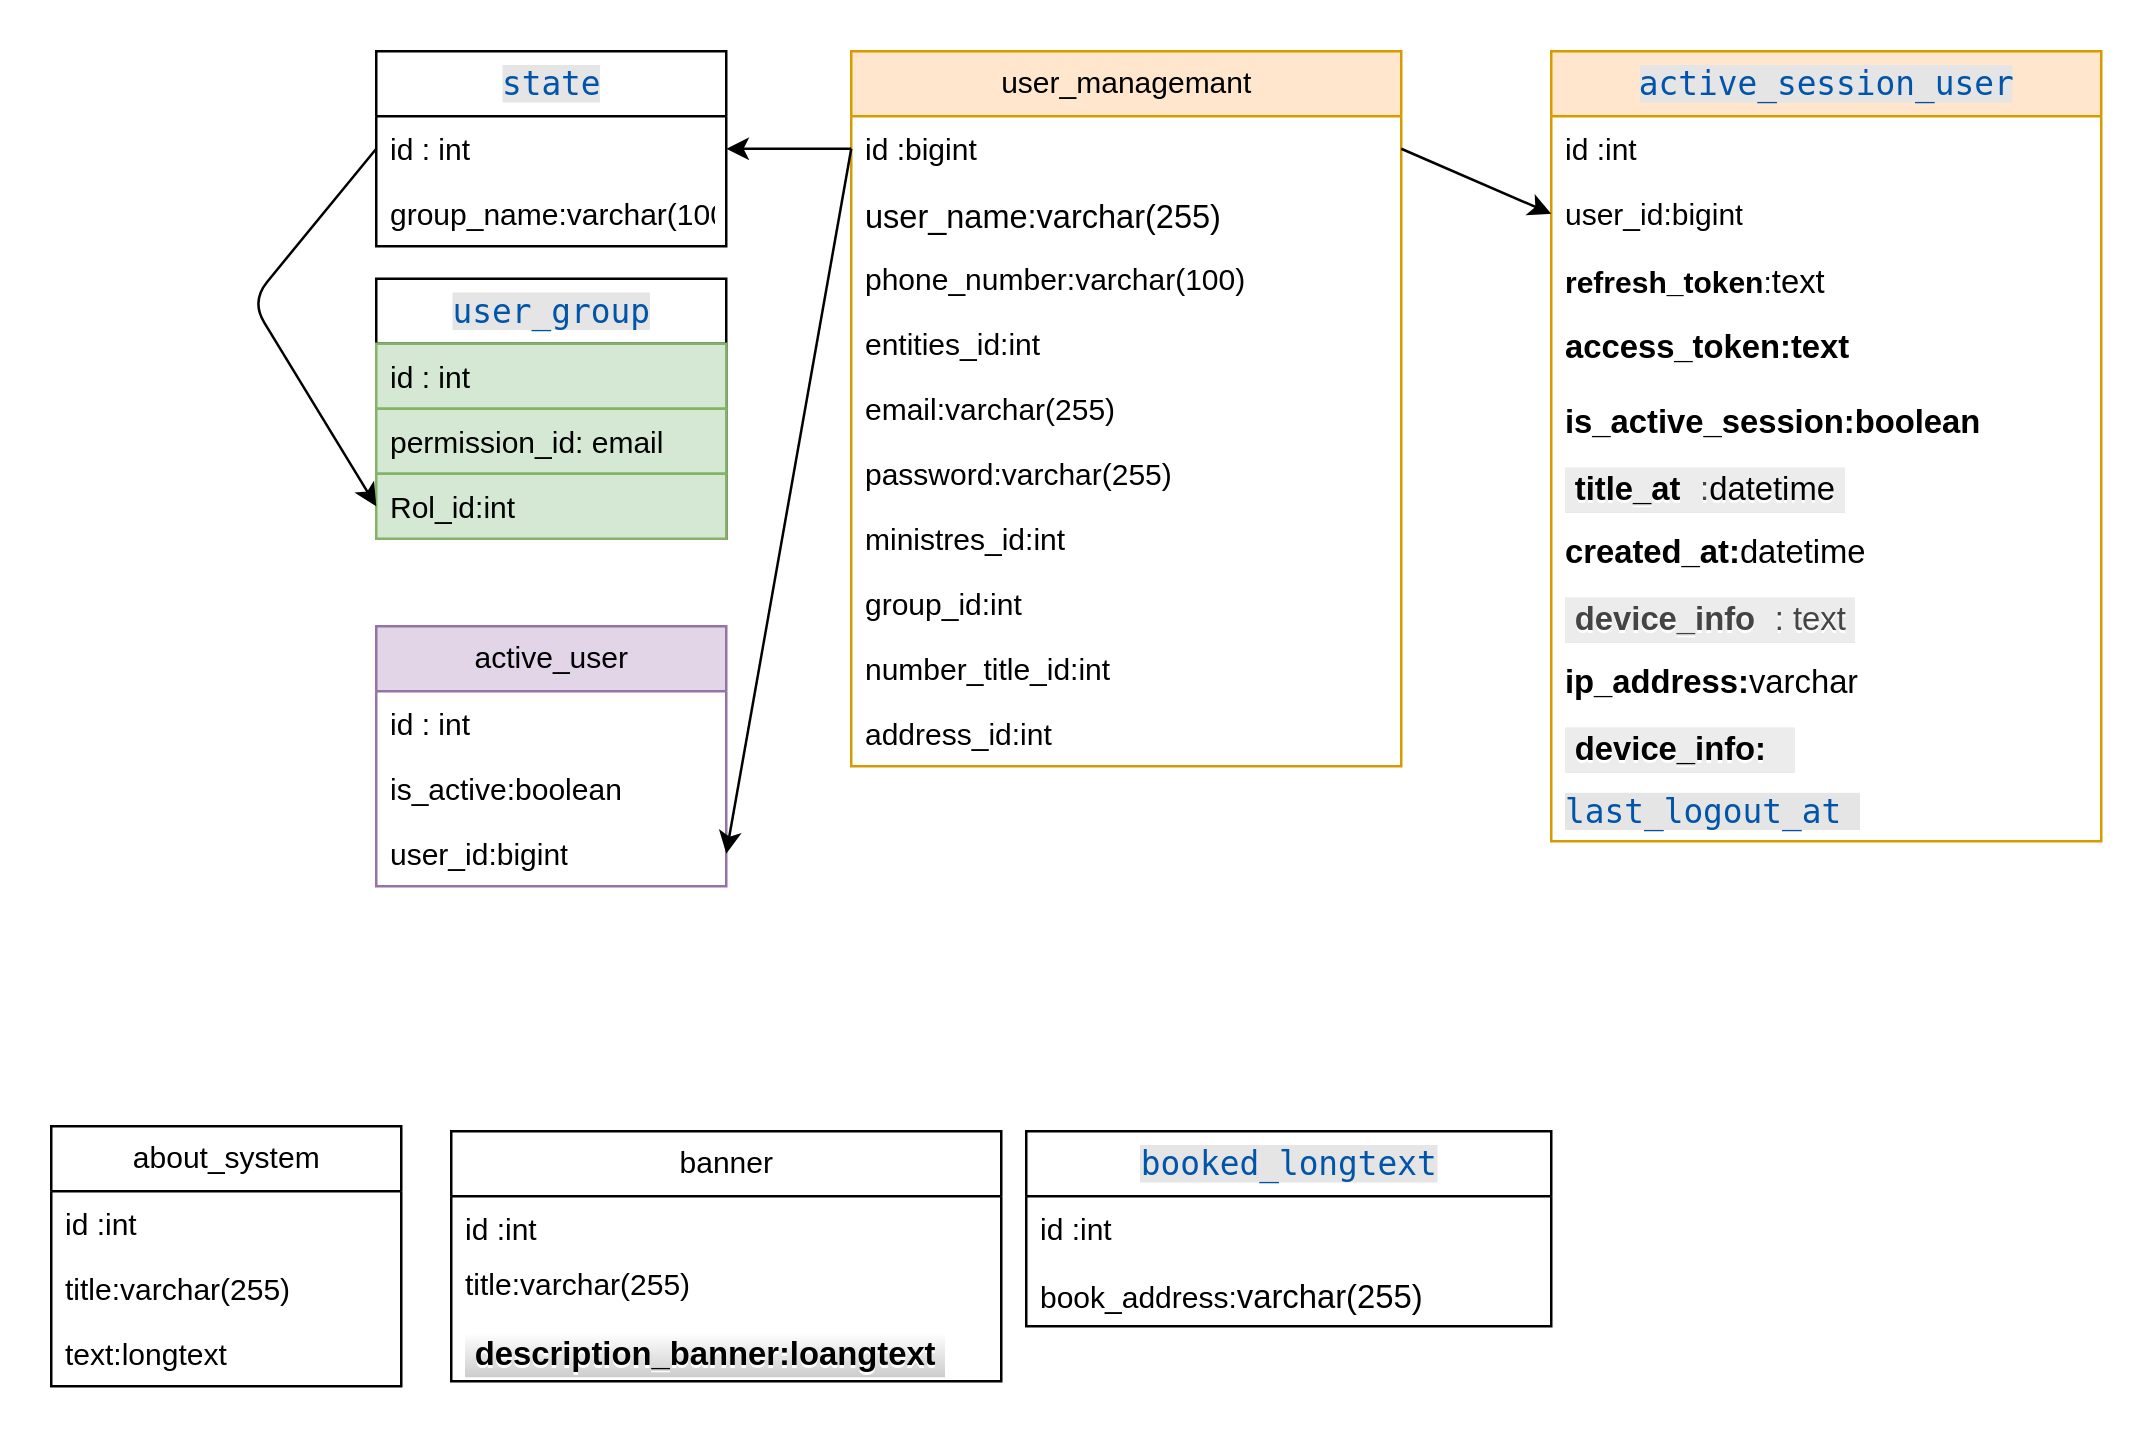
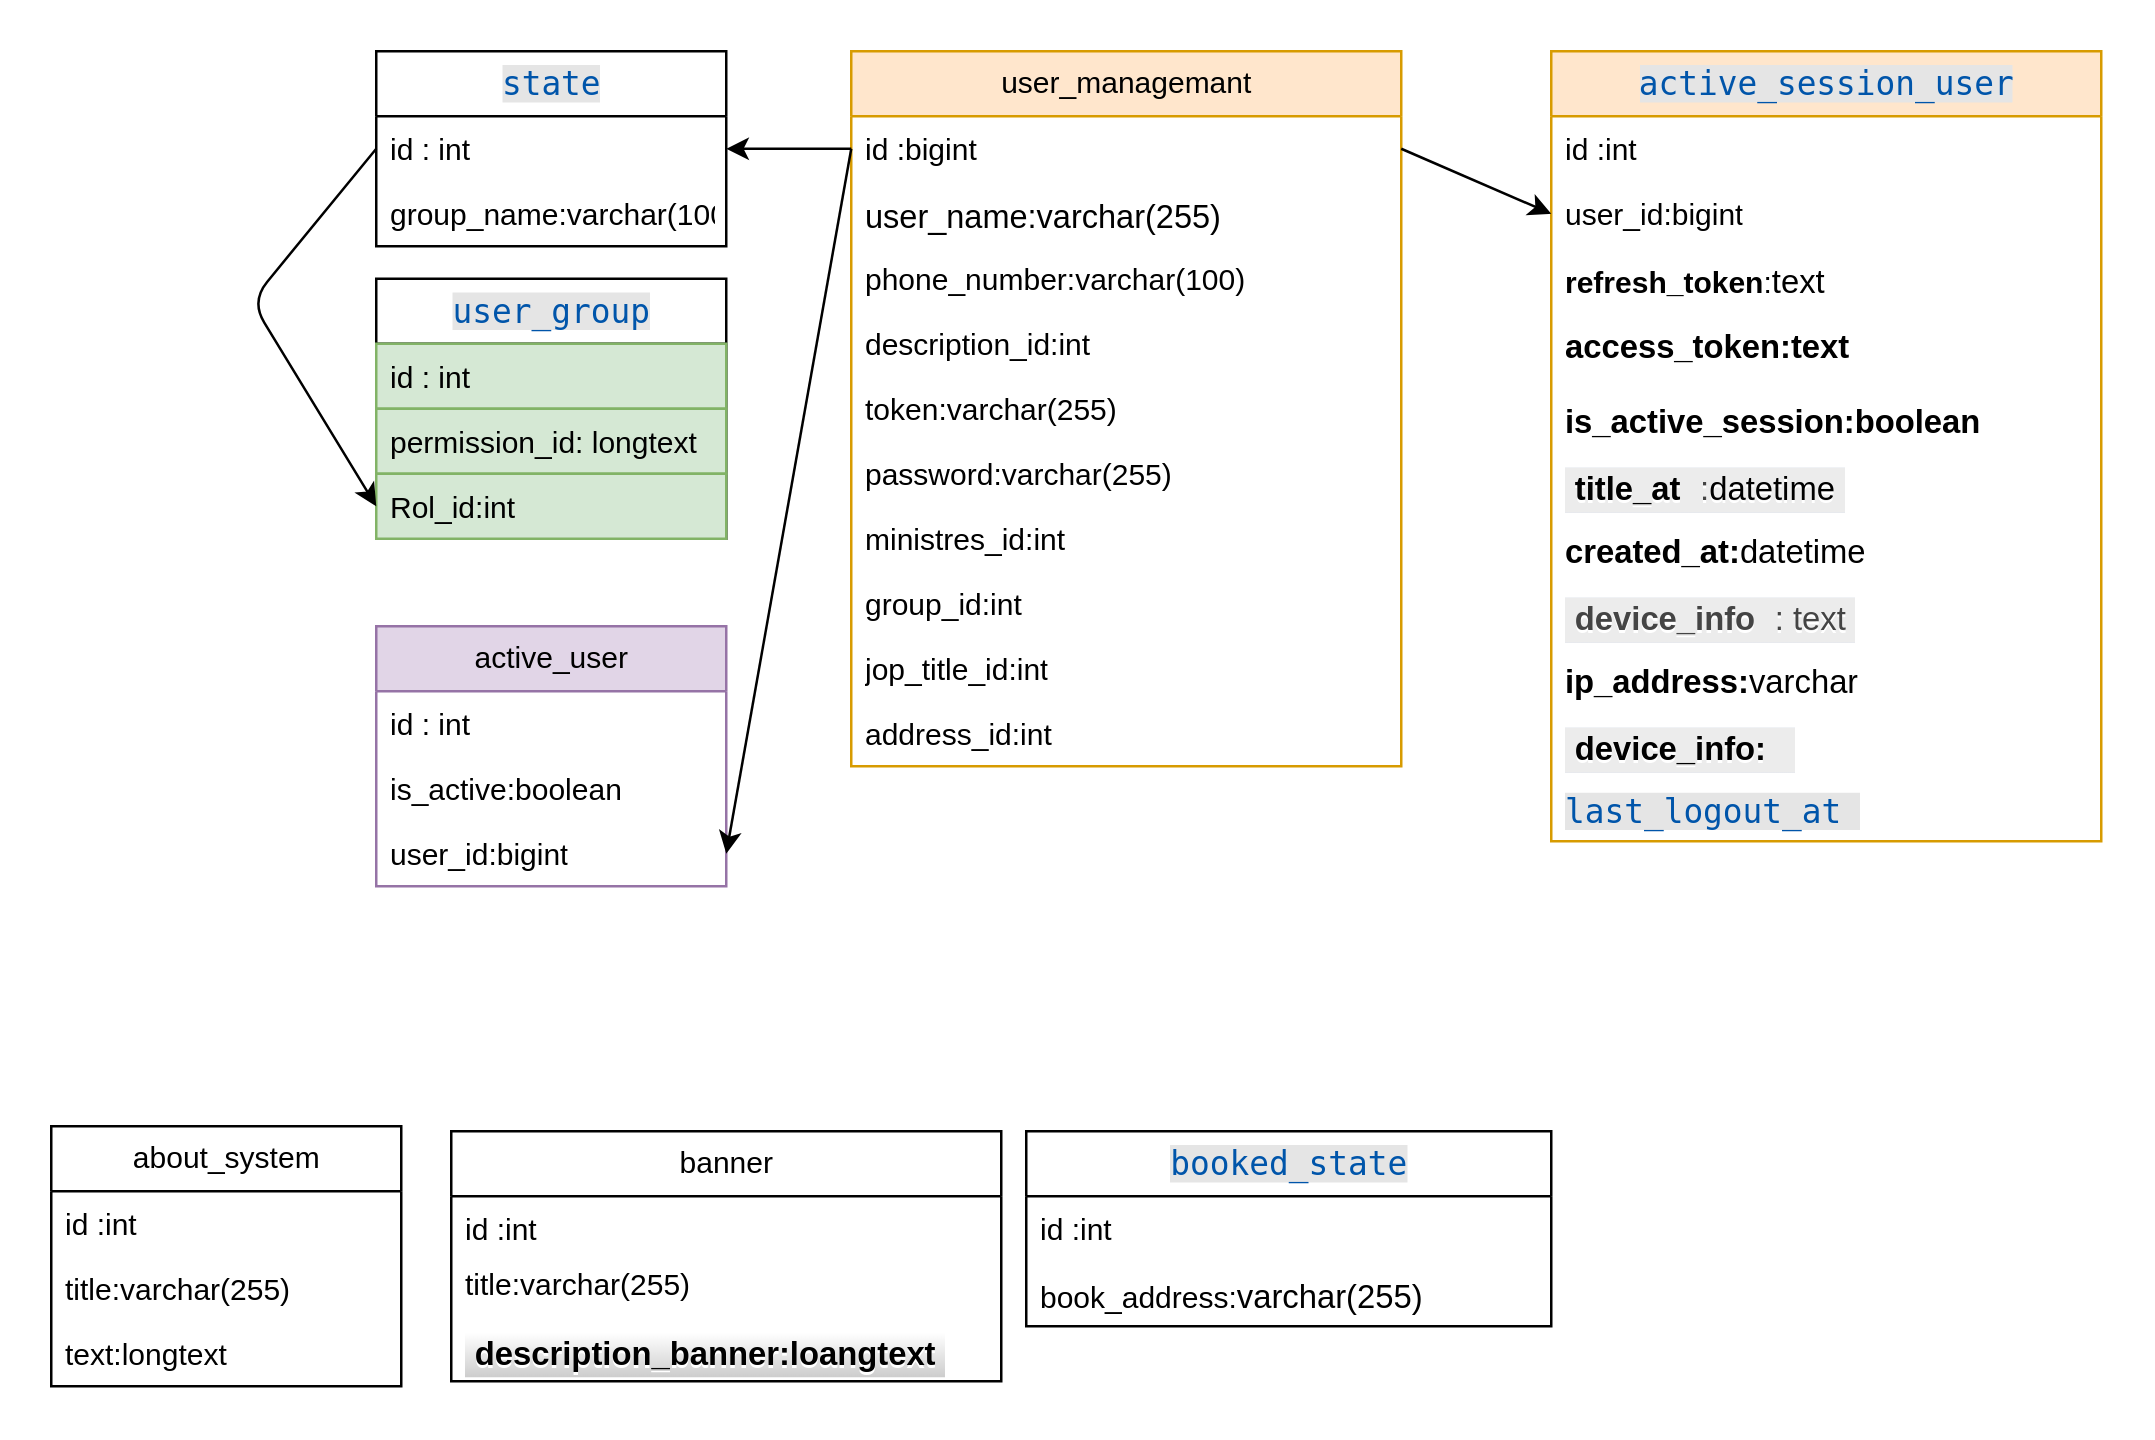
node "entities_id:int": label "entities_id:int" -> "description_id:int"
node "email:varchar(255)": label "email:varchar(255)" -> "token:varchar(255)"
node "permission_id: email": label "permission_id: email" -> "permission_id: longtext"
node "number_title_id:int": label "number_title_id:int" -> "jop_title_id:int"
node "booked_longtext": label "booked_longtext" -> "booked_state"
